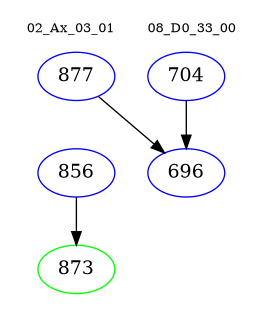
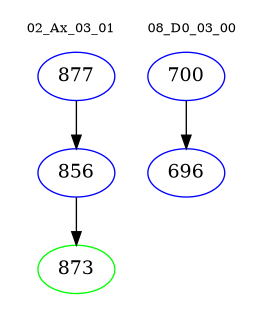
cluster "08_D0_33_00": label "08_D0_33_00" -> "08_D0_03_00"
node "704": label "704" -> "700"
edge "877" -> "696": now "877" -> "856"
